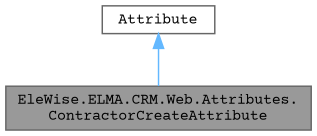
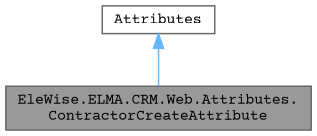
node "Attribute": label "Attribute" -> "Attributes"
